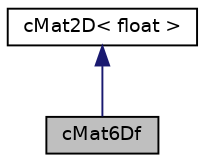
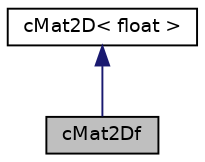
node "cMat6Df": label "cMat6Df" -> "cMat2Df"
